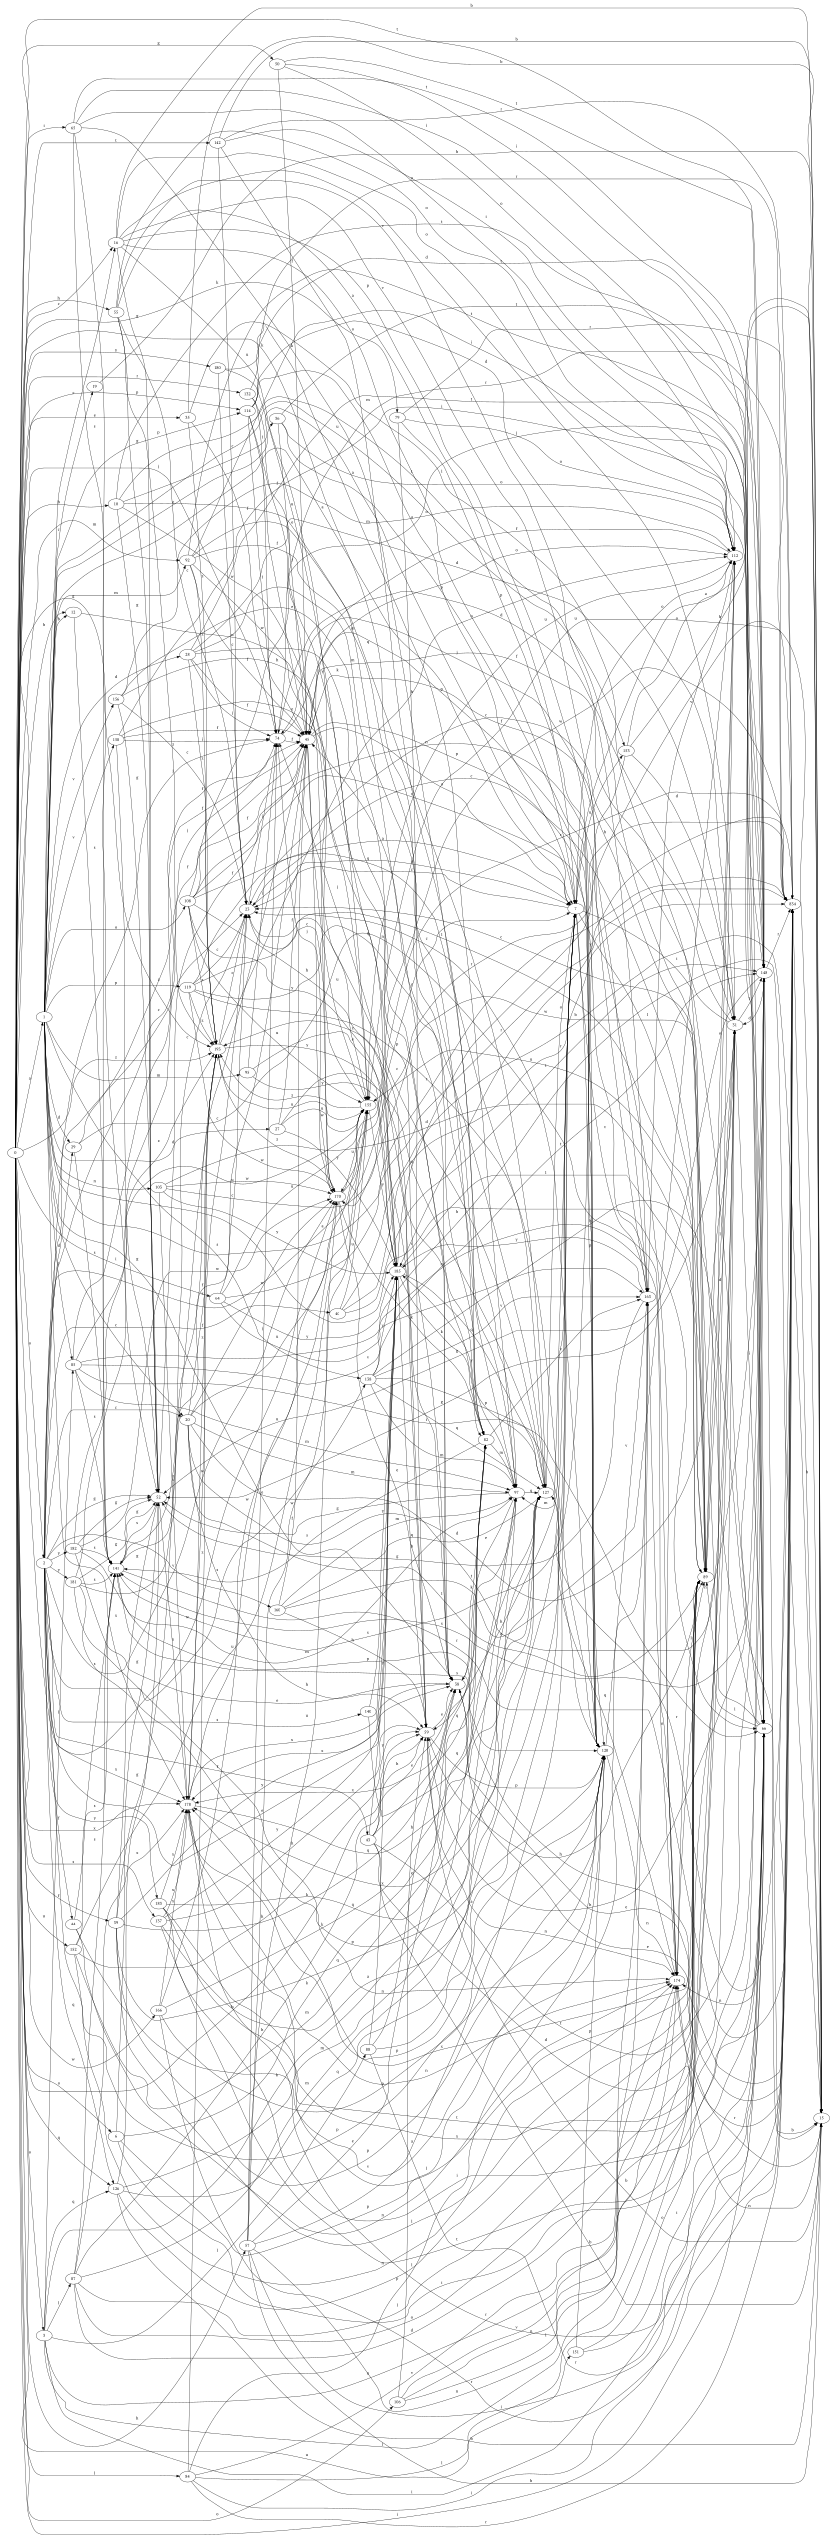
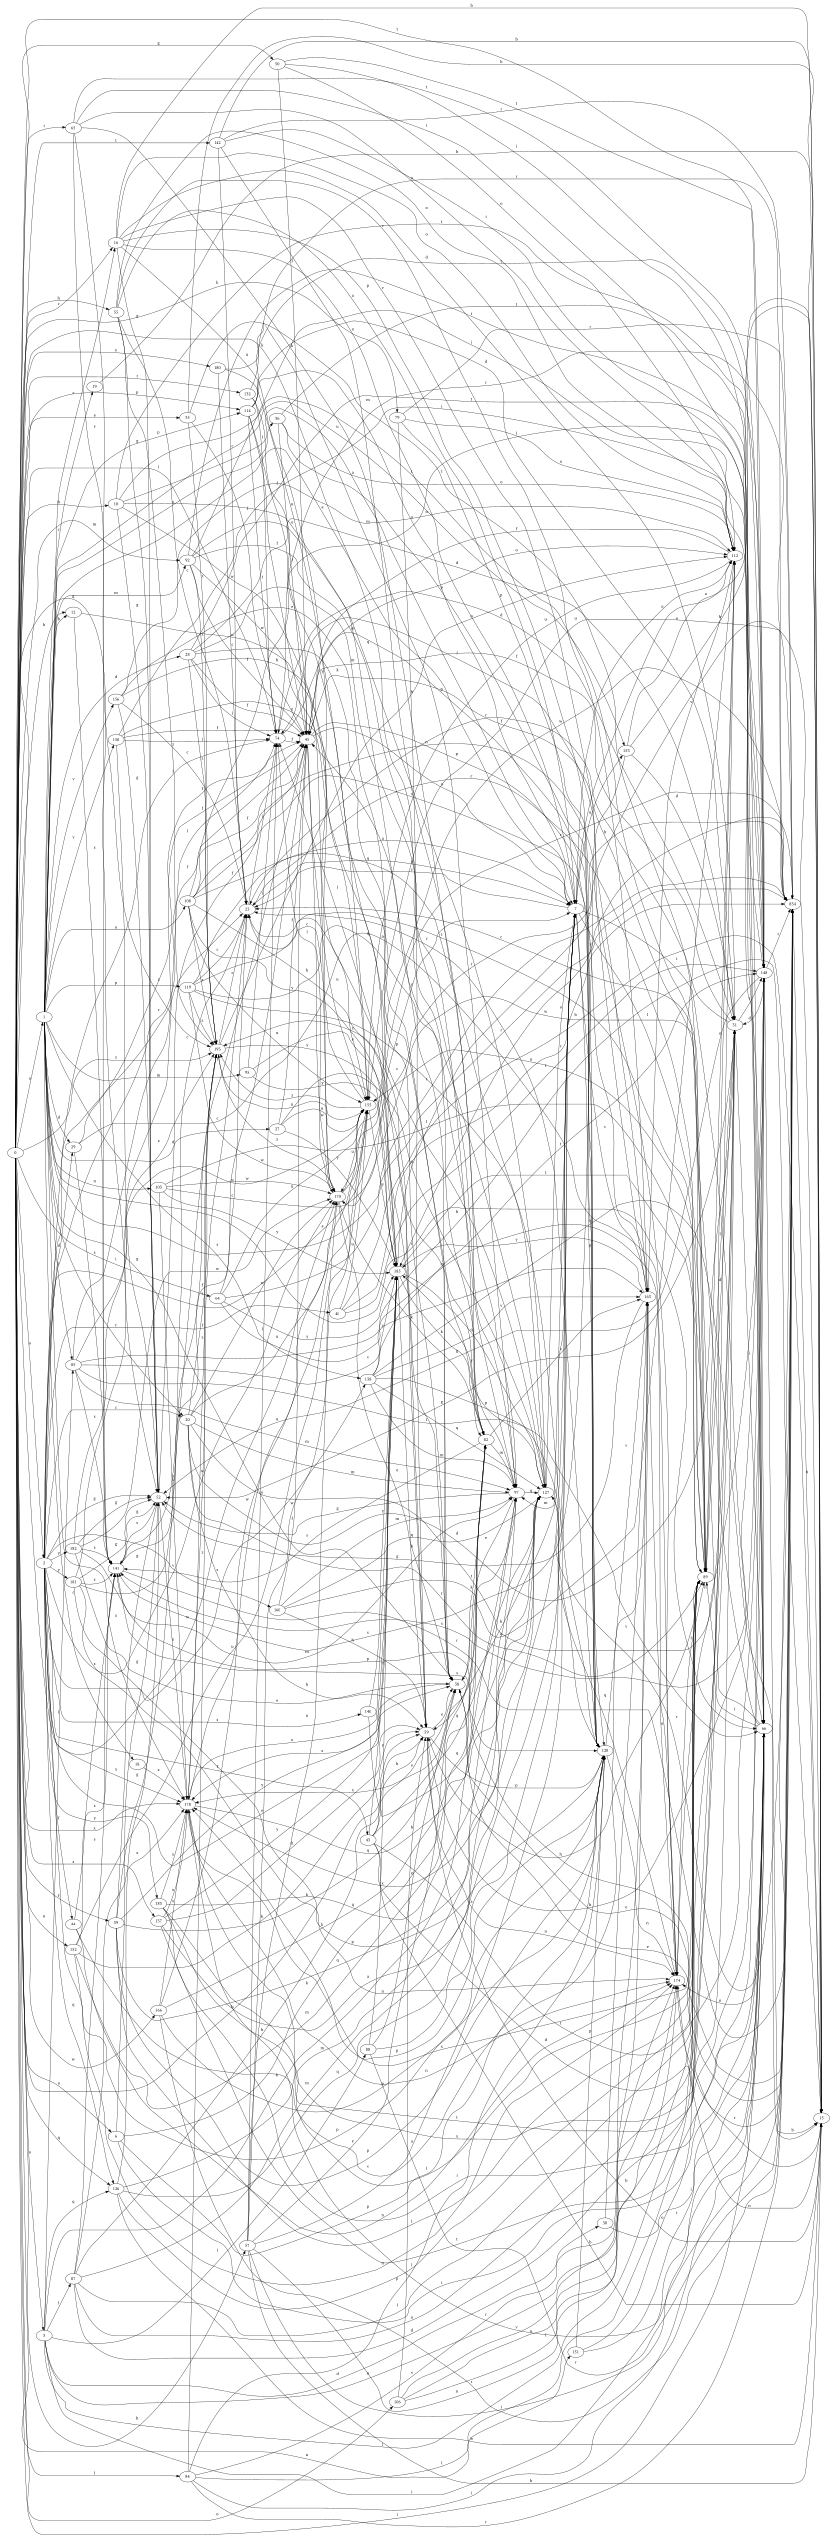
edge "103" -> "89": label "d" -> "l"
node "18": added
node "30": added
